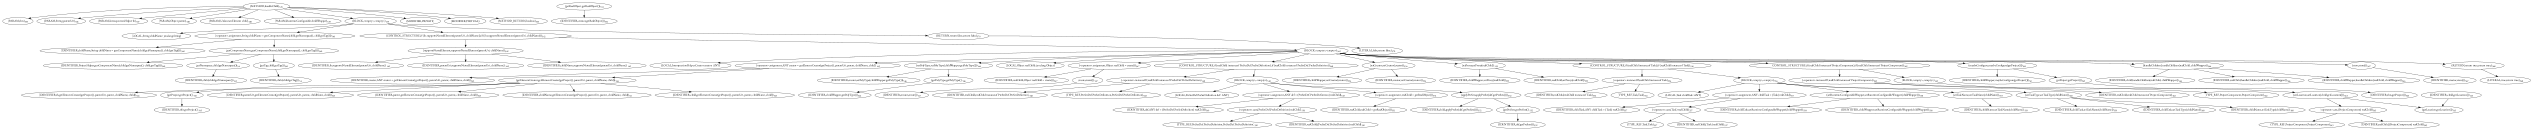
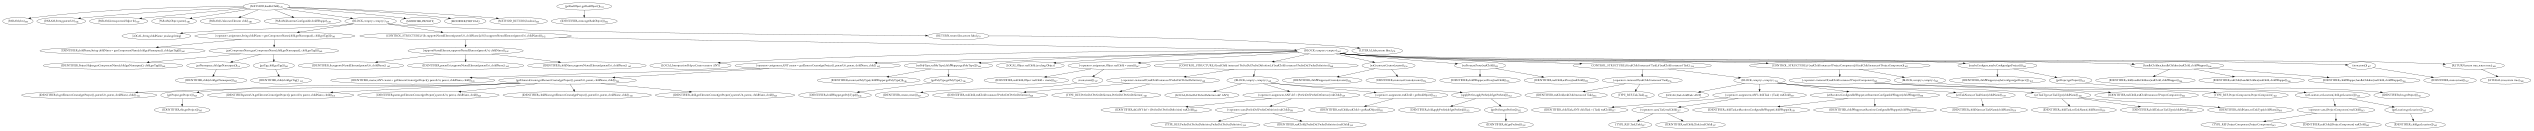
edge "(IDENTIFIER,child,getLocation())" -> "(getLocation,getLocation())": reversed
